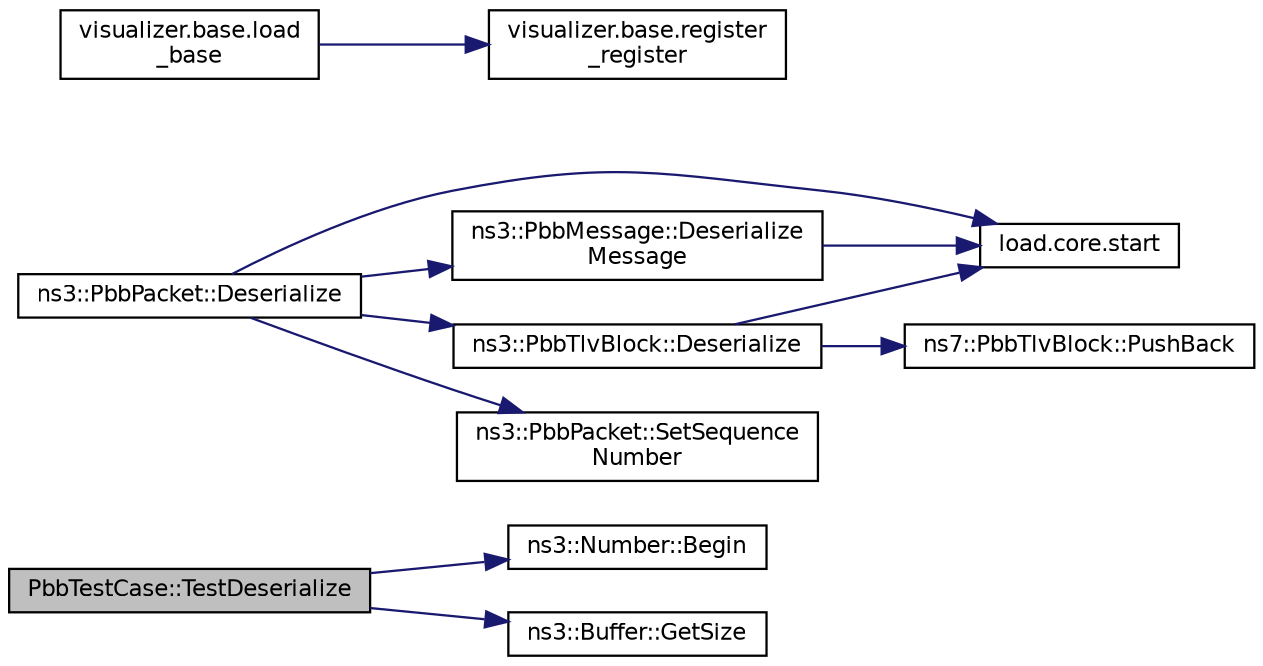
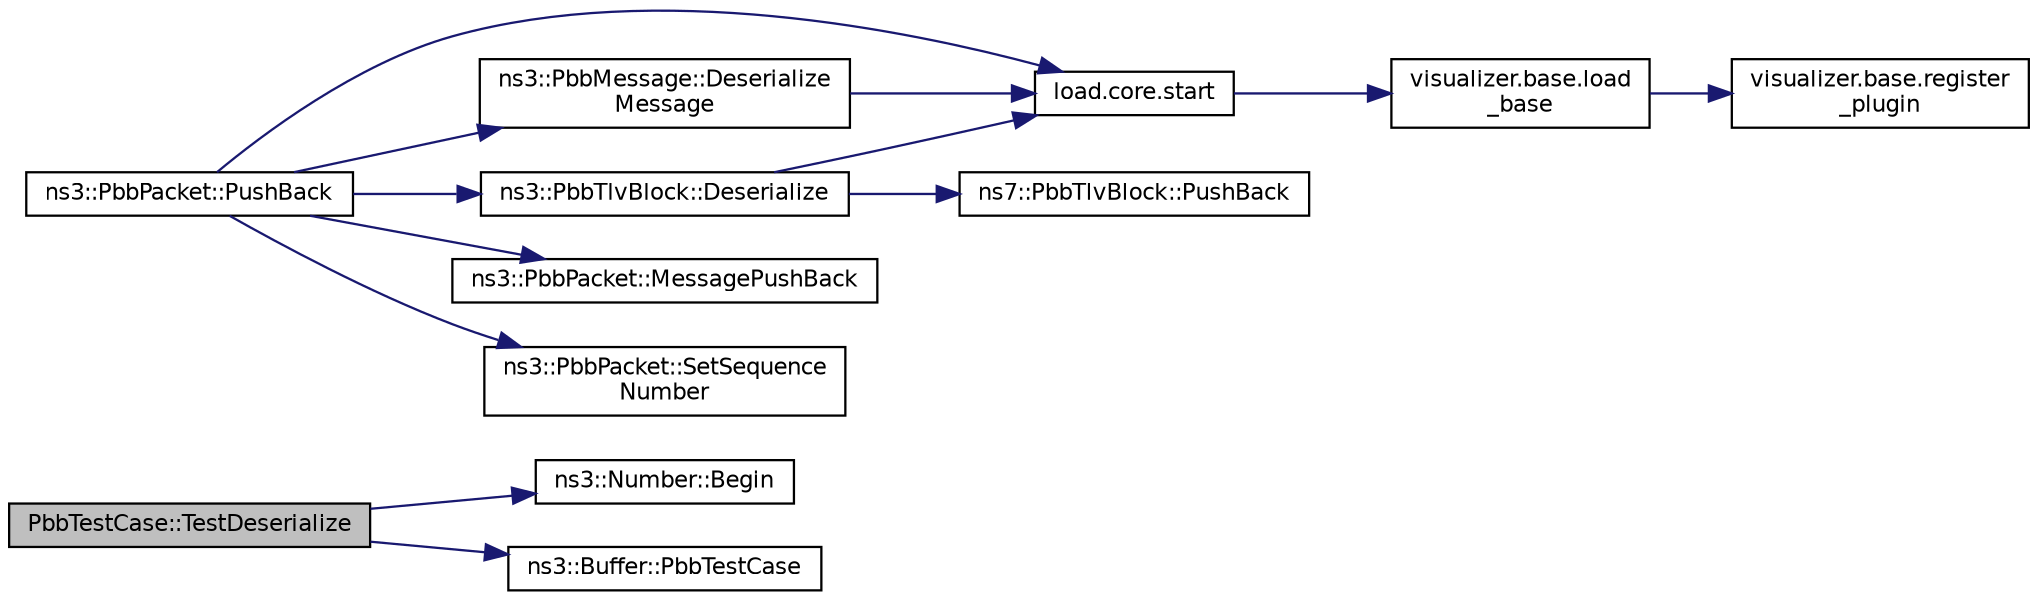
node "visualizer.base.register _register": label "visualizer.base.register _register" -> "visualizer.base.register _plugin"
edge "load.core.start" -> "visualizer.base.load _base": added
node "ns3::PbbPacket::MessagePushBack": added
node "ns3::PbbPacket::Deserialize": label "ns3::PbbPacket::Deserialize" -> "ns3::PbbPacket::PushBack"
node "ns3::Buffer::GetSize": label "ns3::Buffer::GetSize" -> "ns3::Buffer::PbbTestCase"
